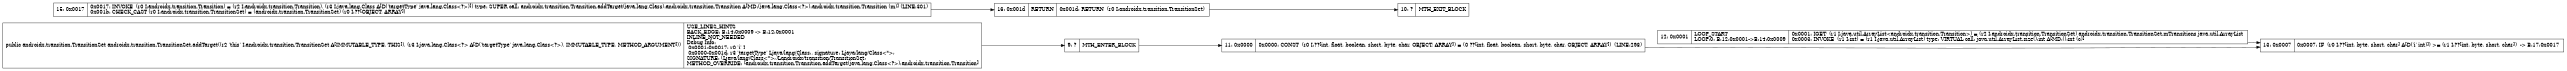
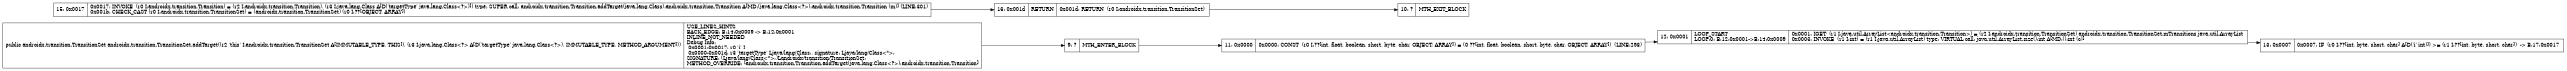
edge "11: 0x0000" -> "13: 0x0007": now "11: 0x0000" -> "12: 0x0001"
